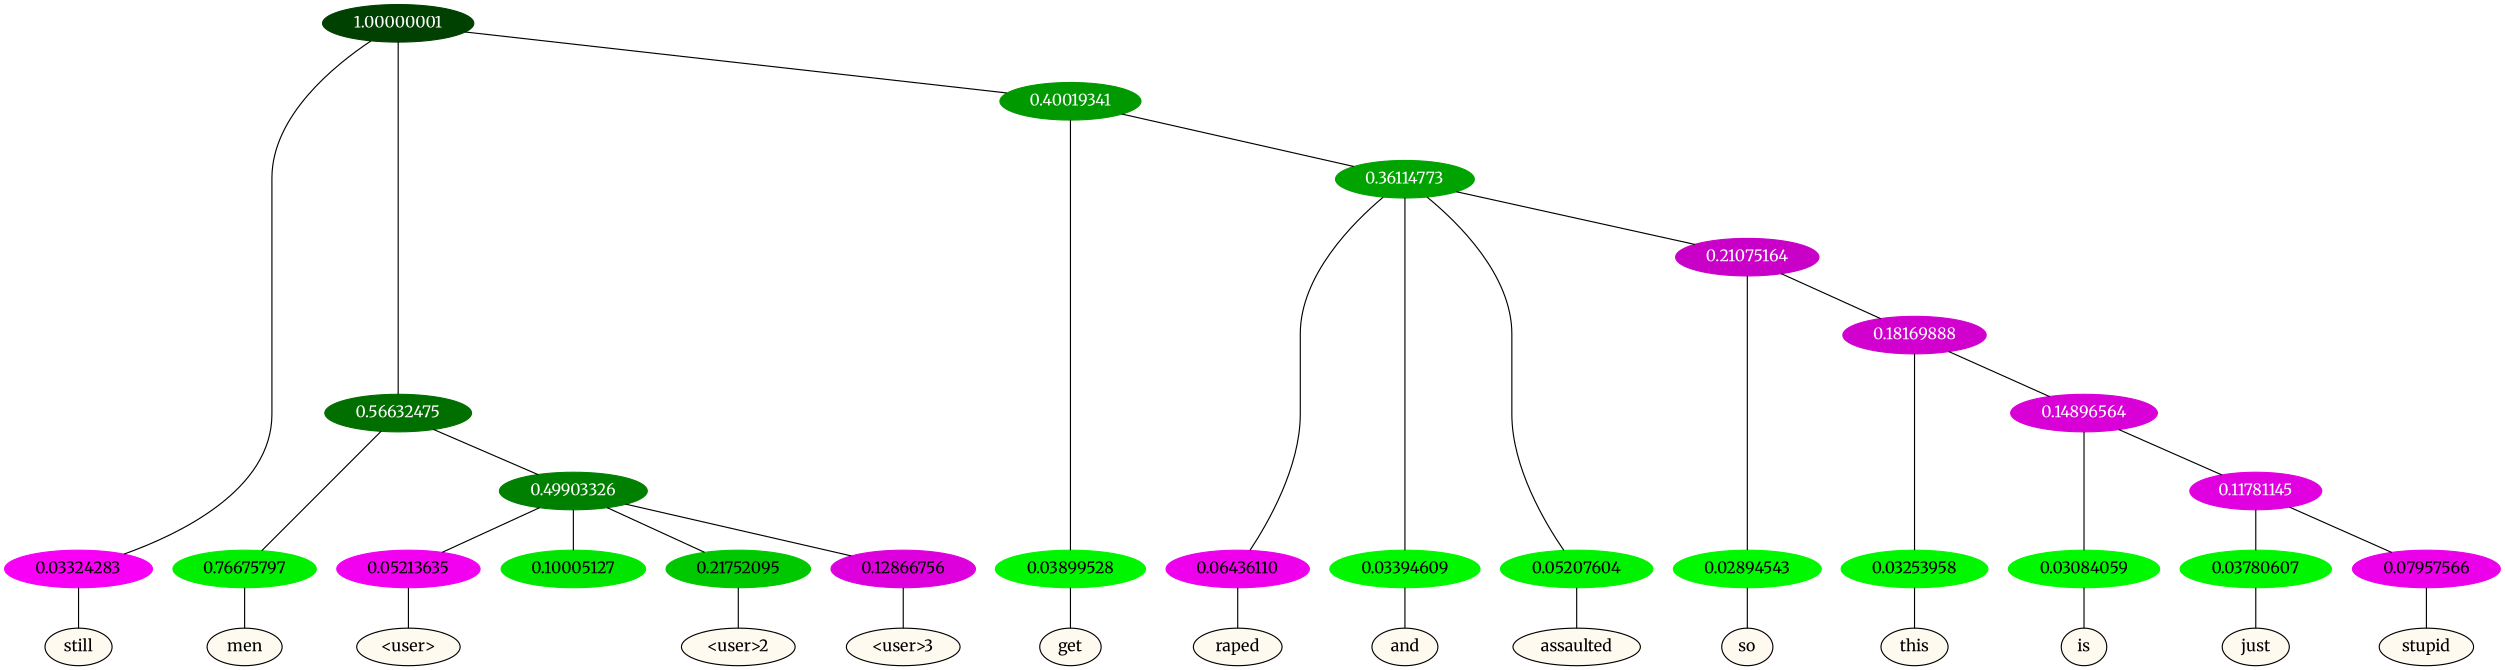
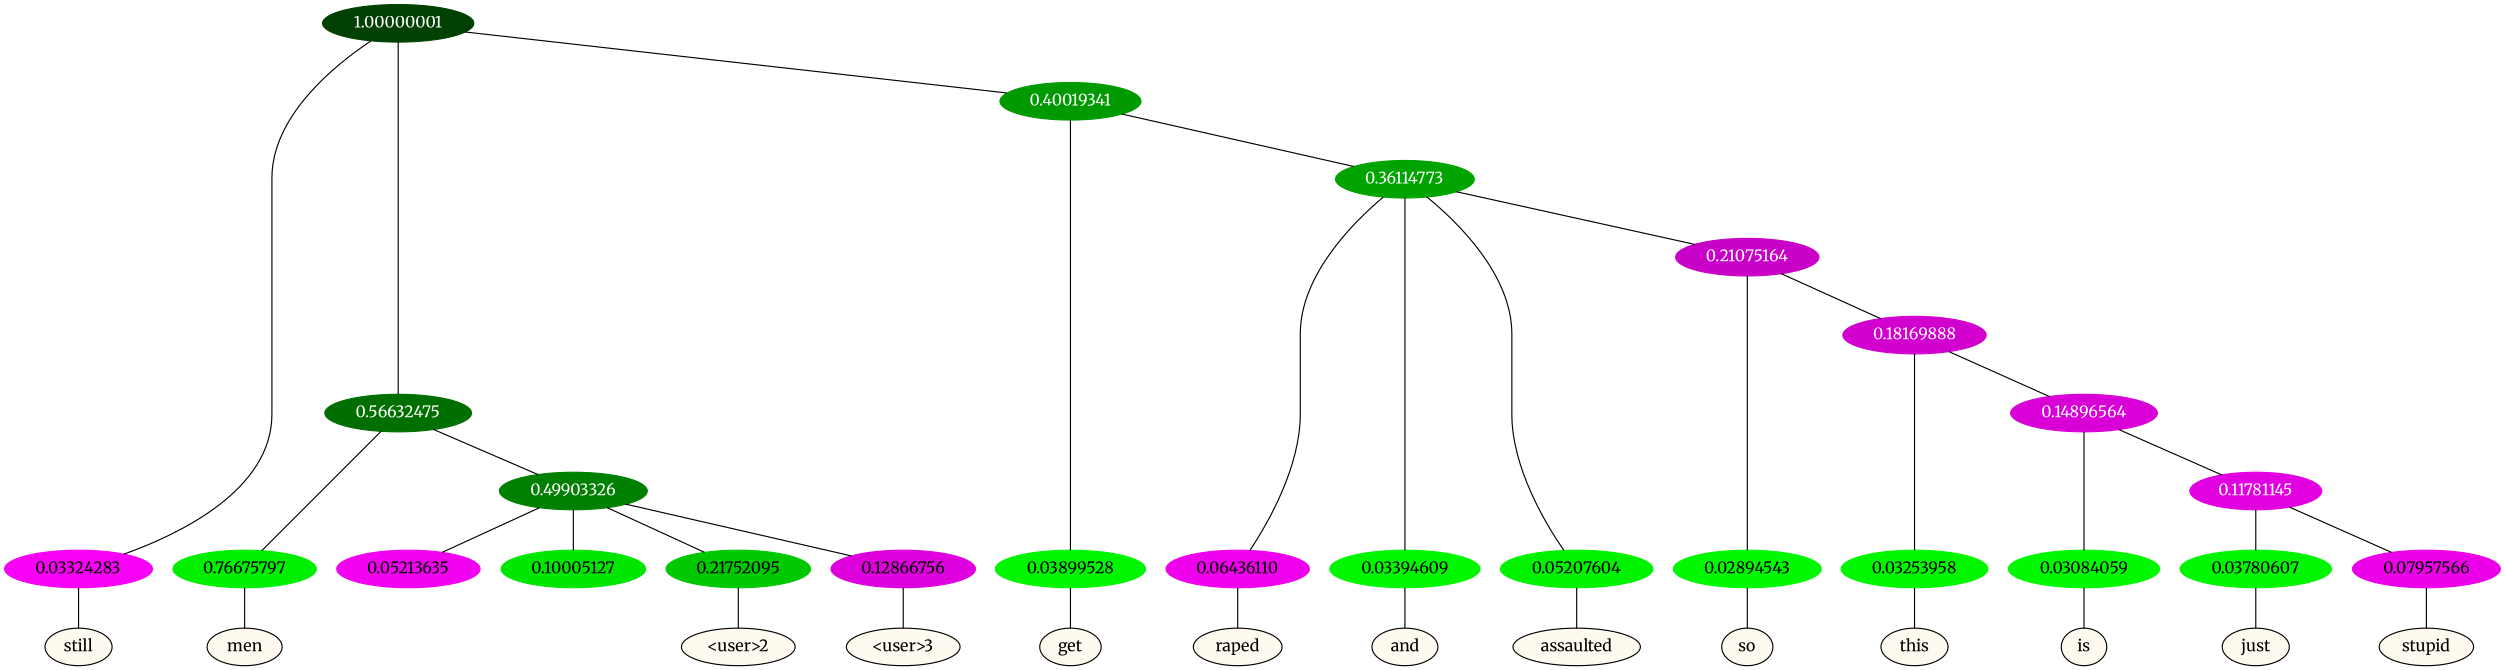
node "<user>": removed
